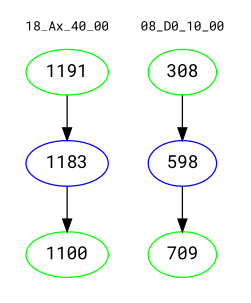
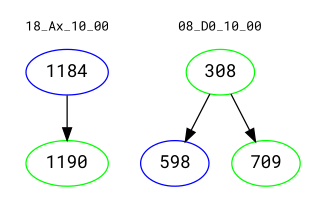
cluster "18_Ax_40_00": label "18_Ax_40_00" -> "18_Ax_10_00"
node "1191": removed
node "1183": label "1183" -> "1184"
edge "598" -> "709": now "308" -> "709"
node "1100": label "1100" -> "1190"
